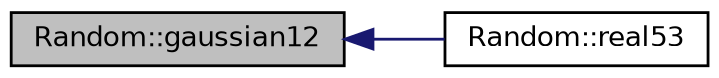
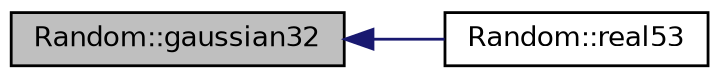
node "Random::gaussian12": label "Random::gaussian12" -> "Random::gaussian32"
